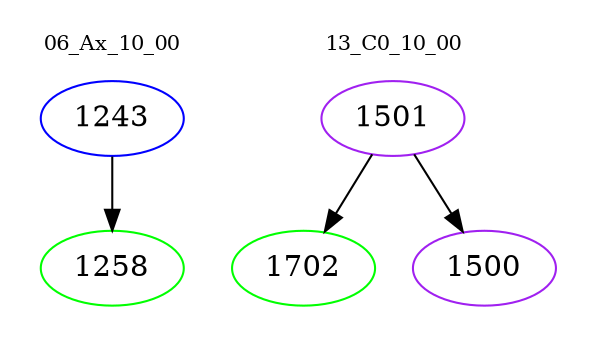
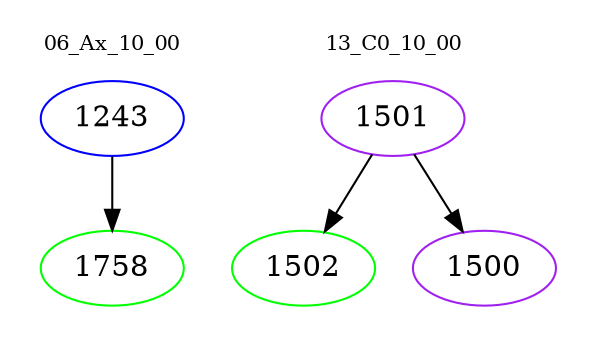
node "1258": label "1258" -> "1758"
node "1702": label "1702" -> "1502"
